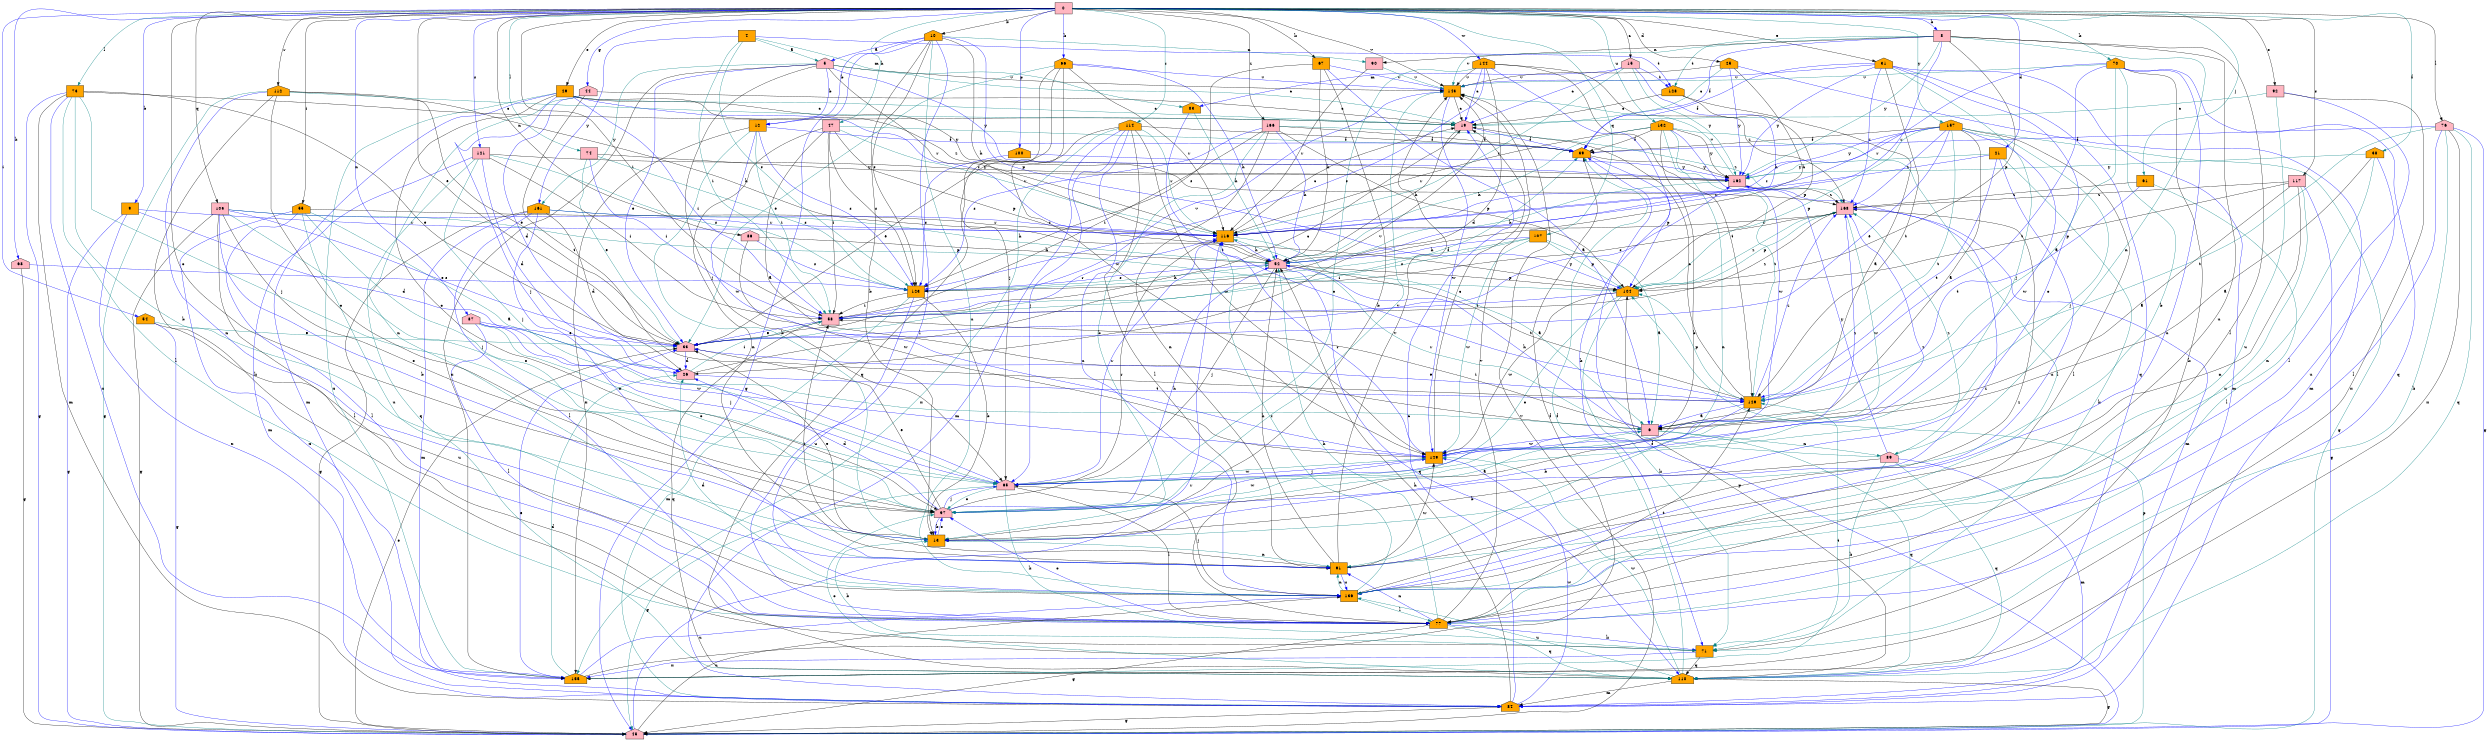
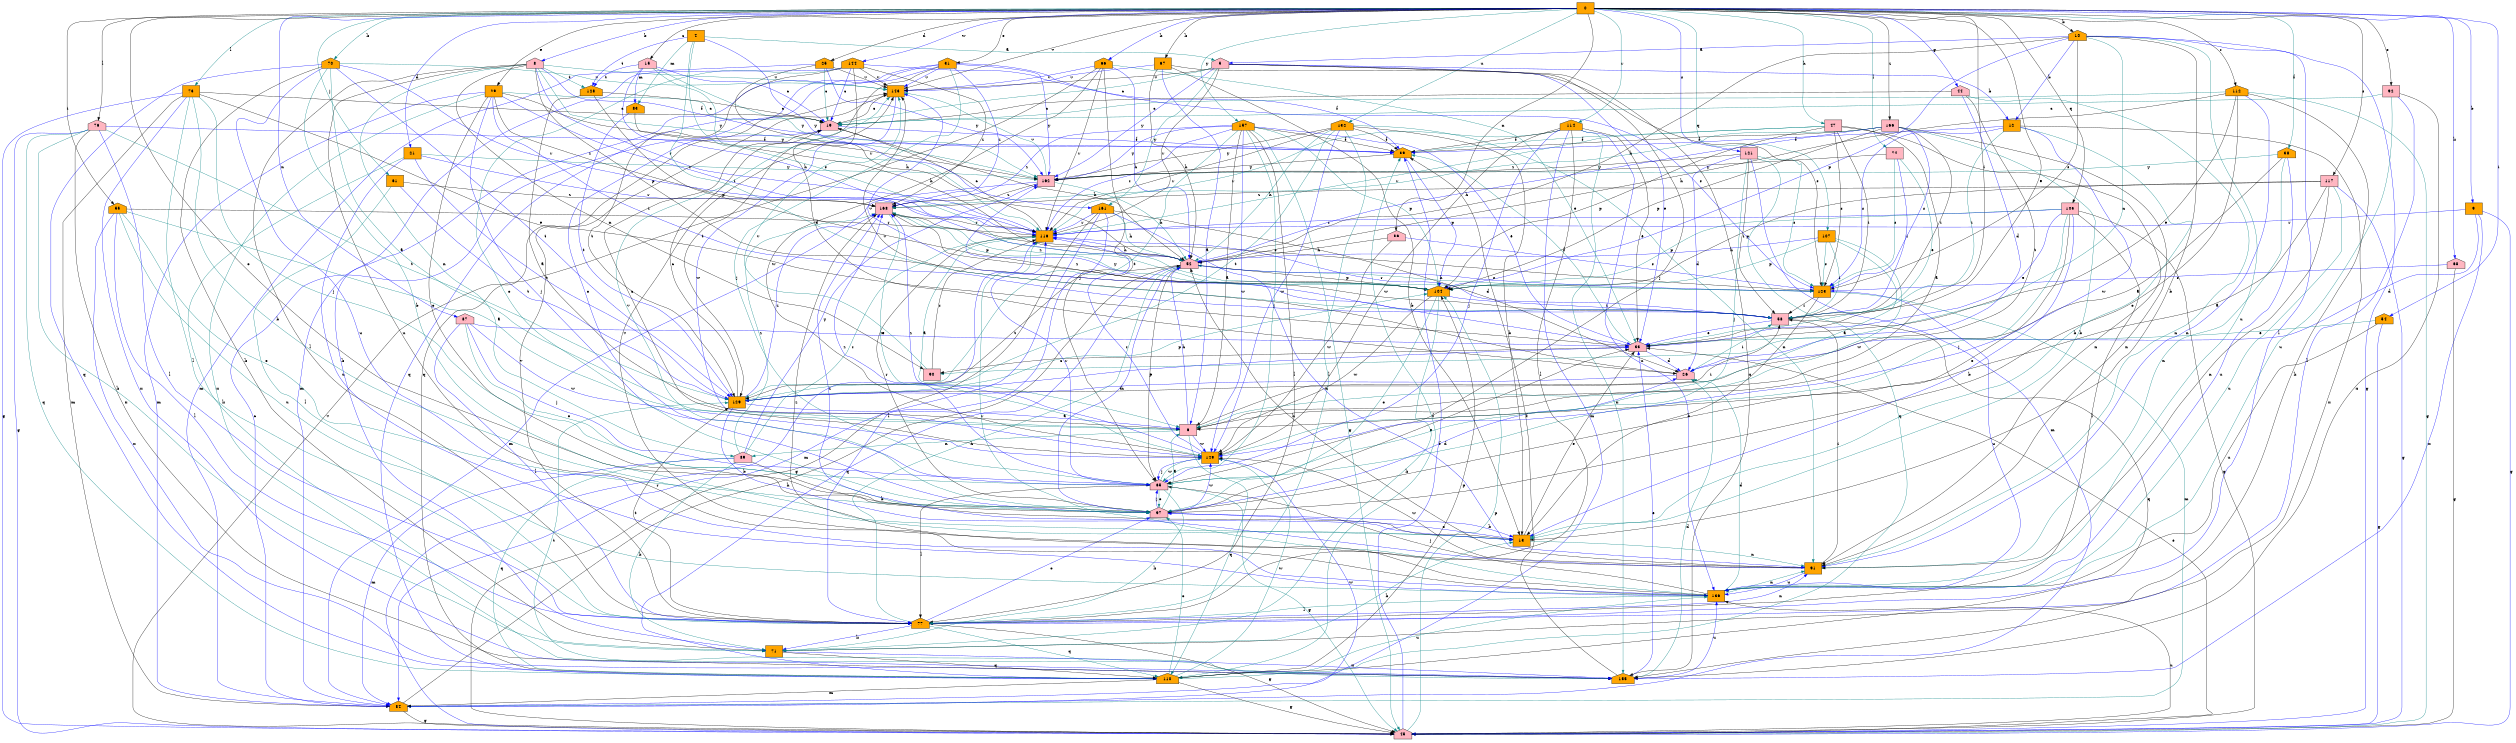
node "0": fillcolor lightpink -> orange
node "8": shape box -> house
node "100": removed
edge "83" -> "52": color teal -> black
edge "33" -> "19": now "33" -> "90"
